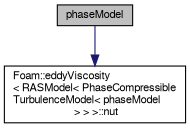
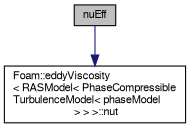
node "phaseModel": label "phaseModel" -> "nuEff"
